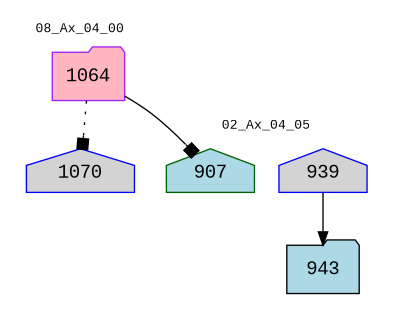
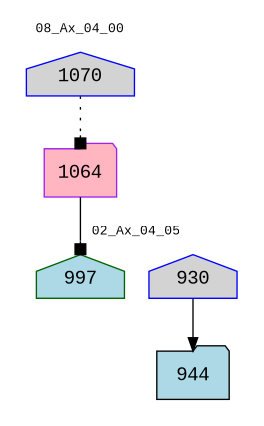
edge "1064" -> "1070": reversed
node "907": label "907" -> "997"
node "939": label "939" -> "930"
node "943": label "943" -> "944"
